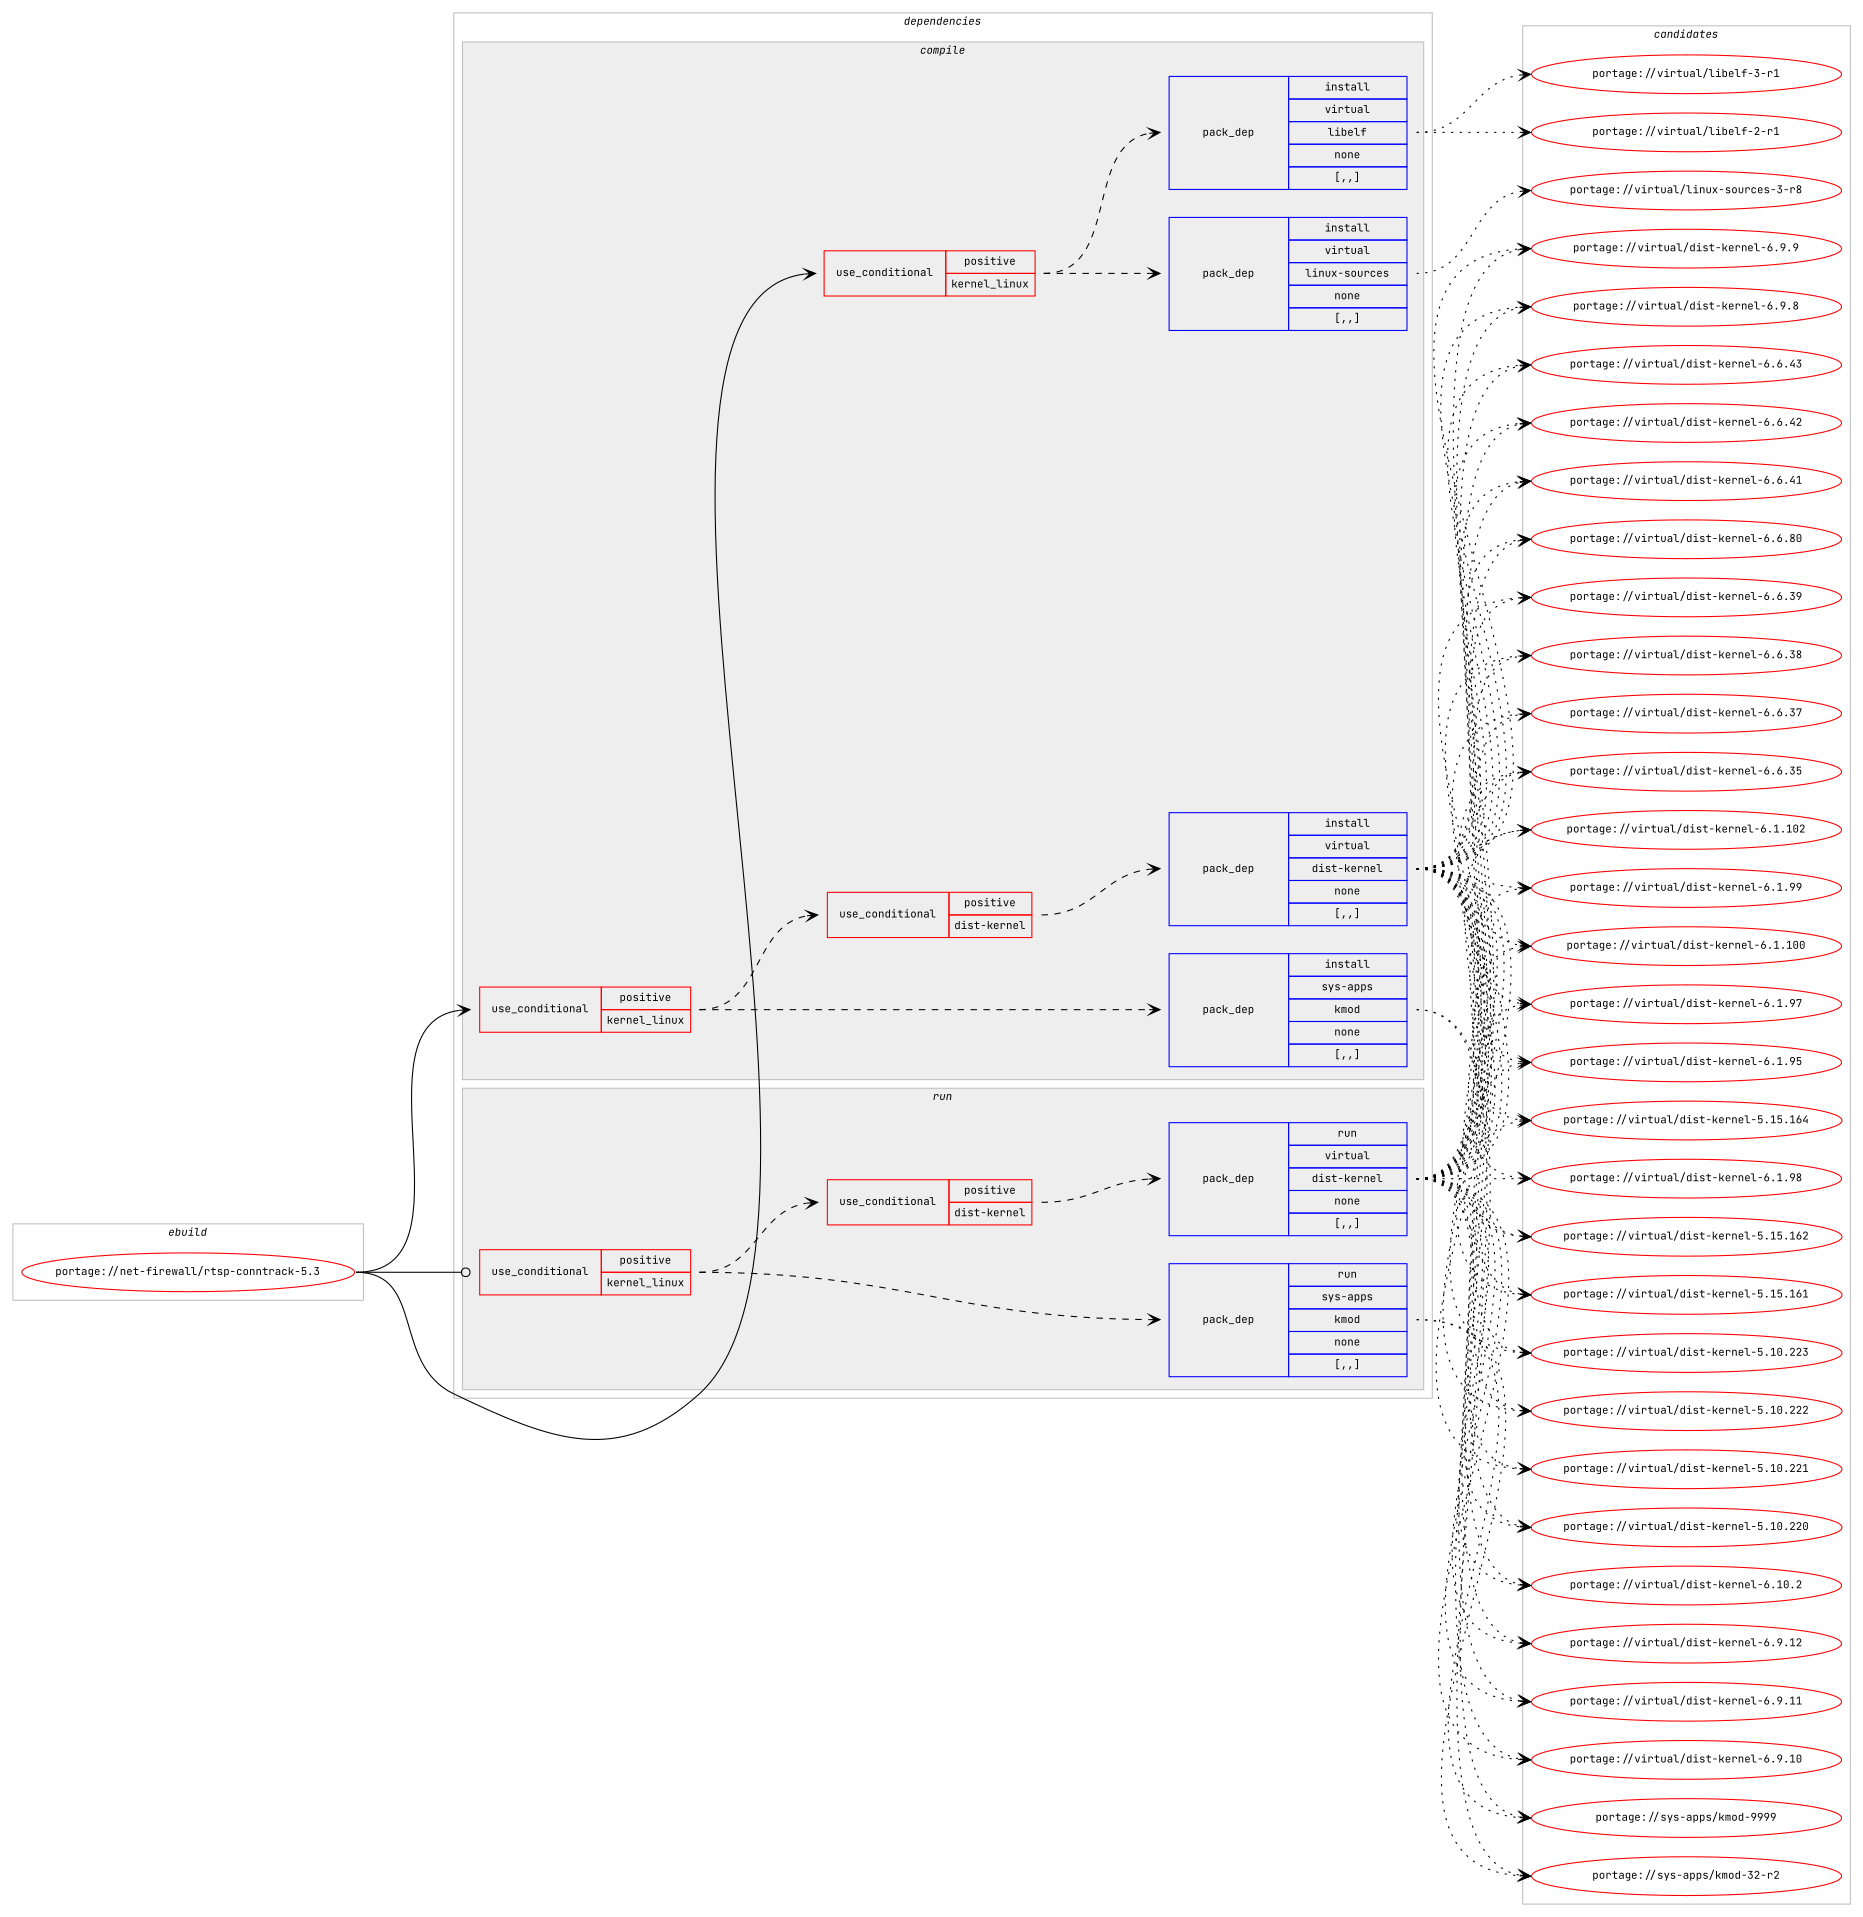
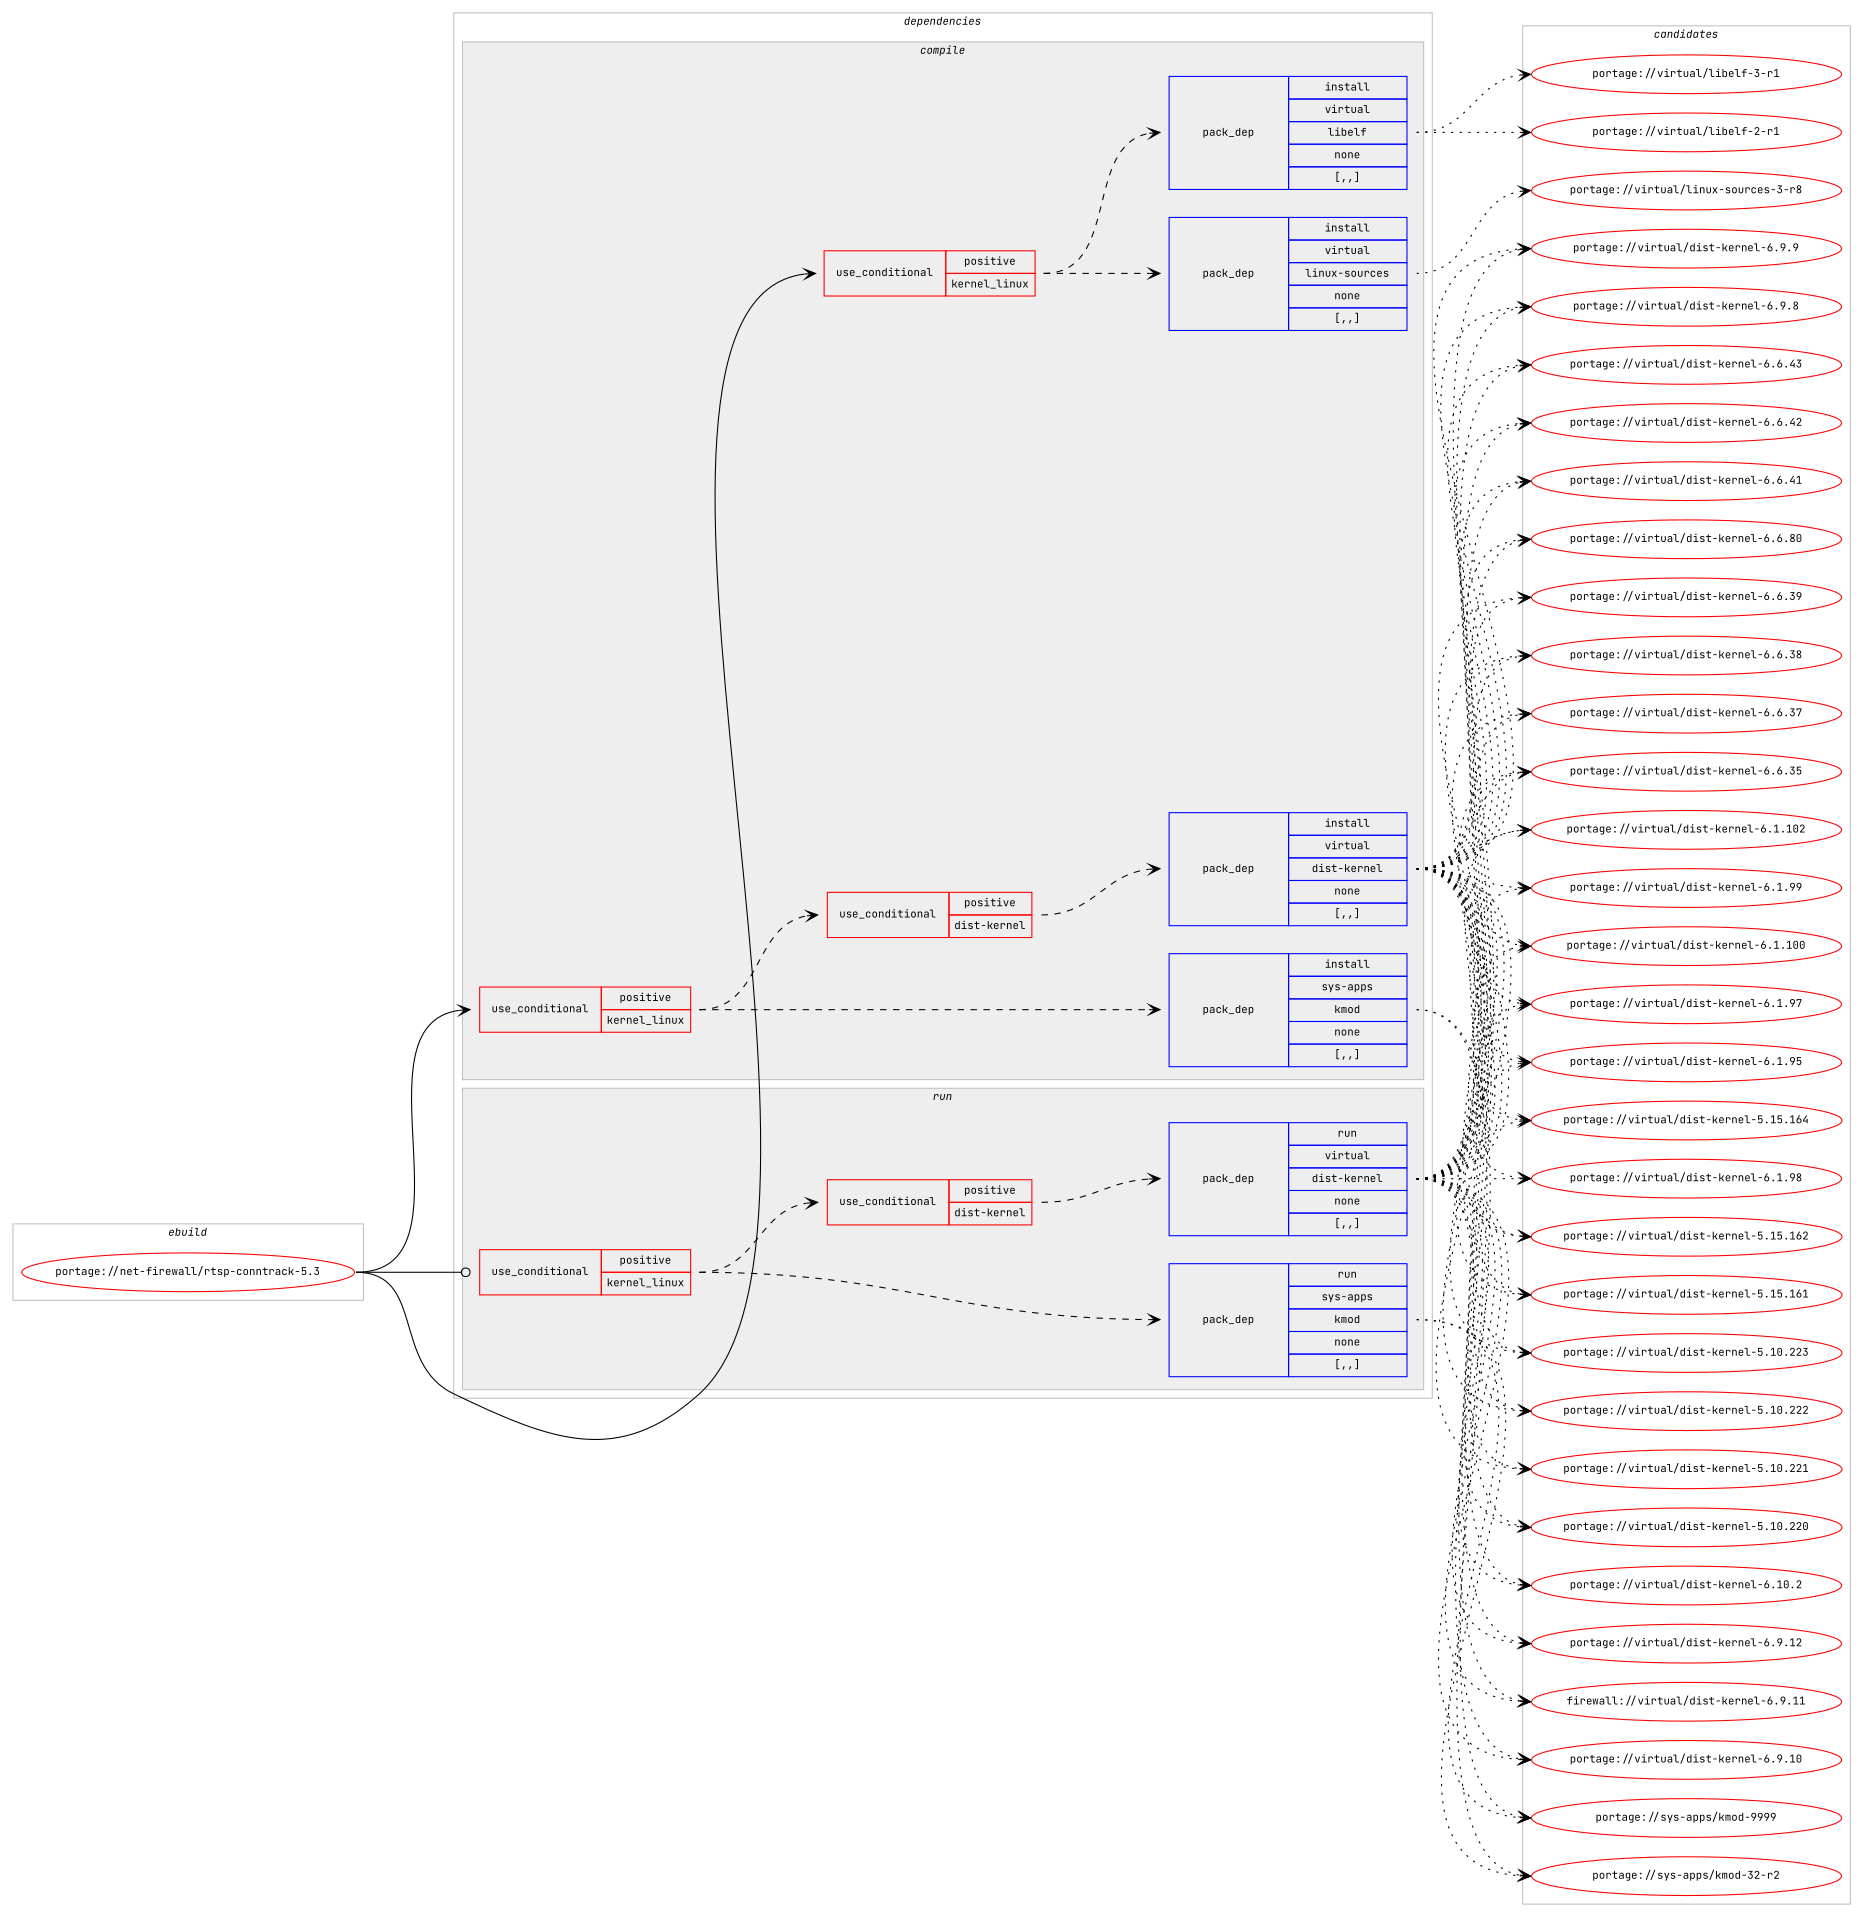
node "portage://virtual/dist-kernel-6.9.11": label "portage://virtual/dist-kernel-6.9.11" -> "firewall://virtual/dist-kernel-6.9.11"
